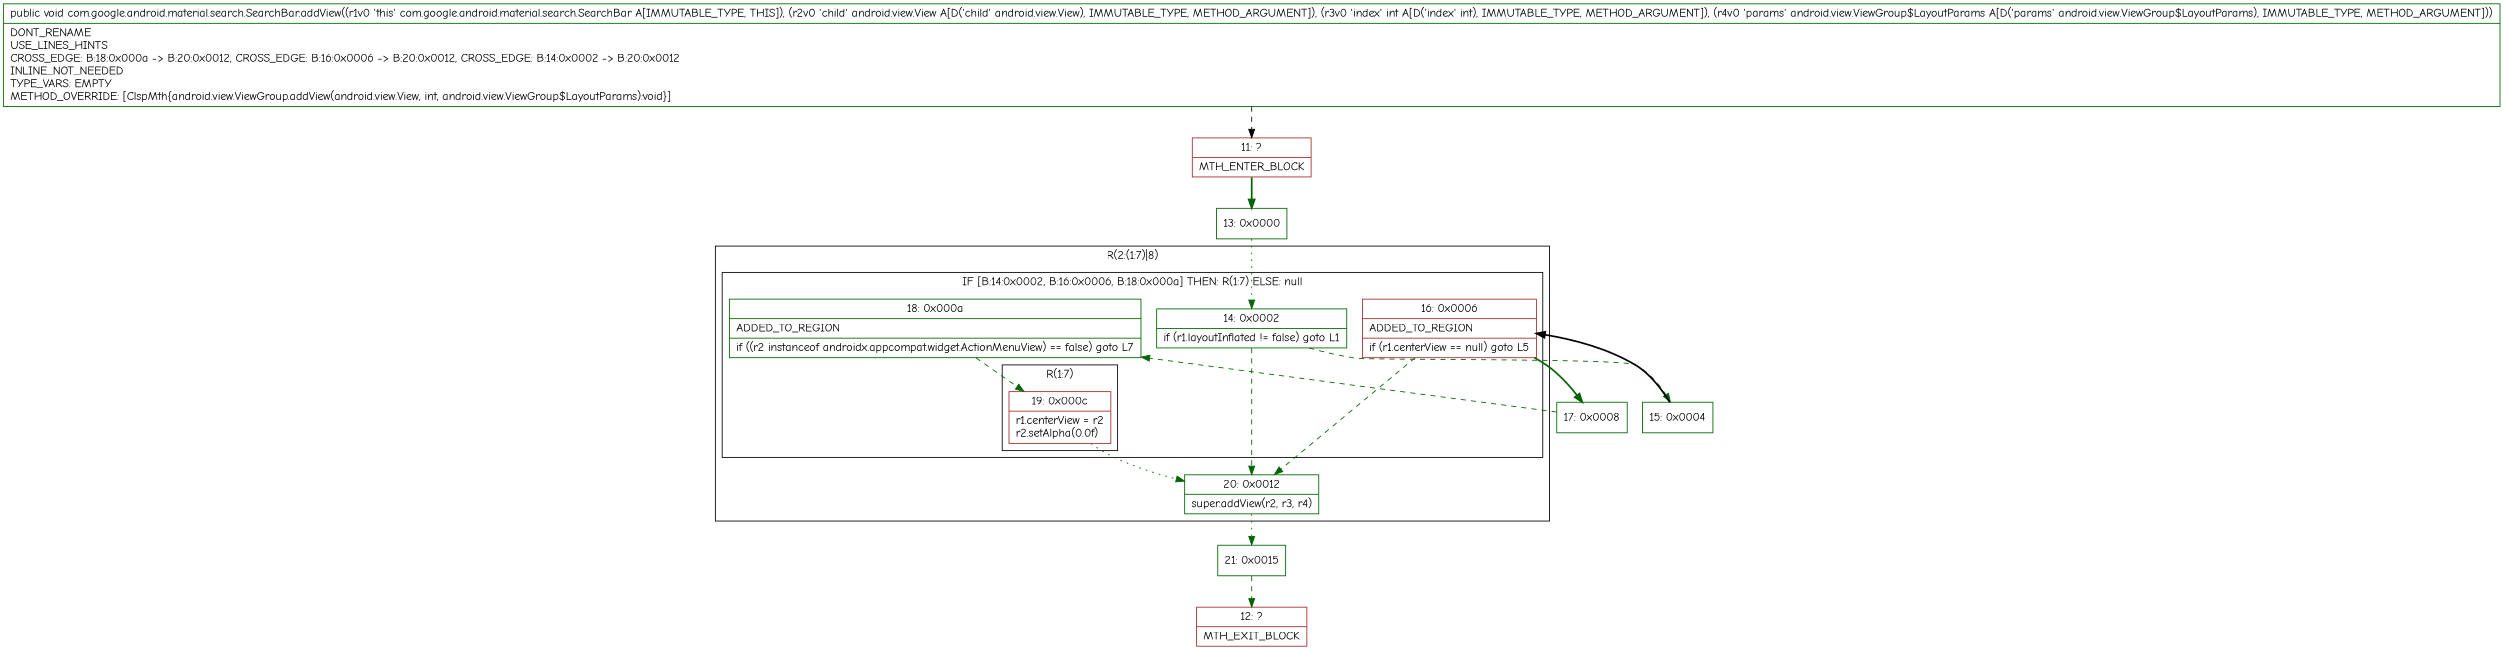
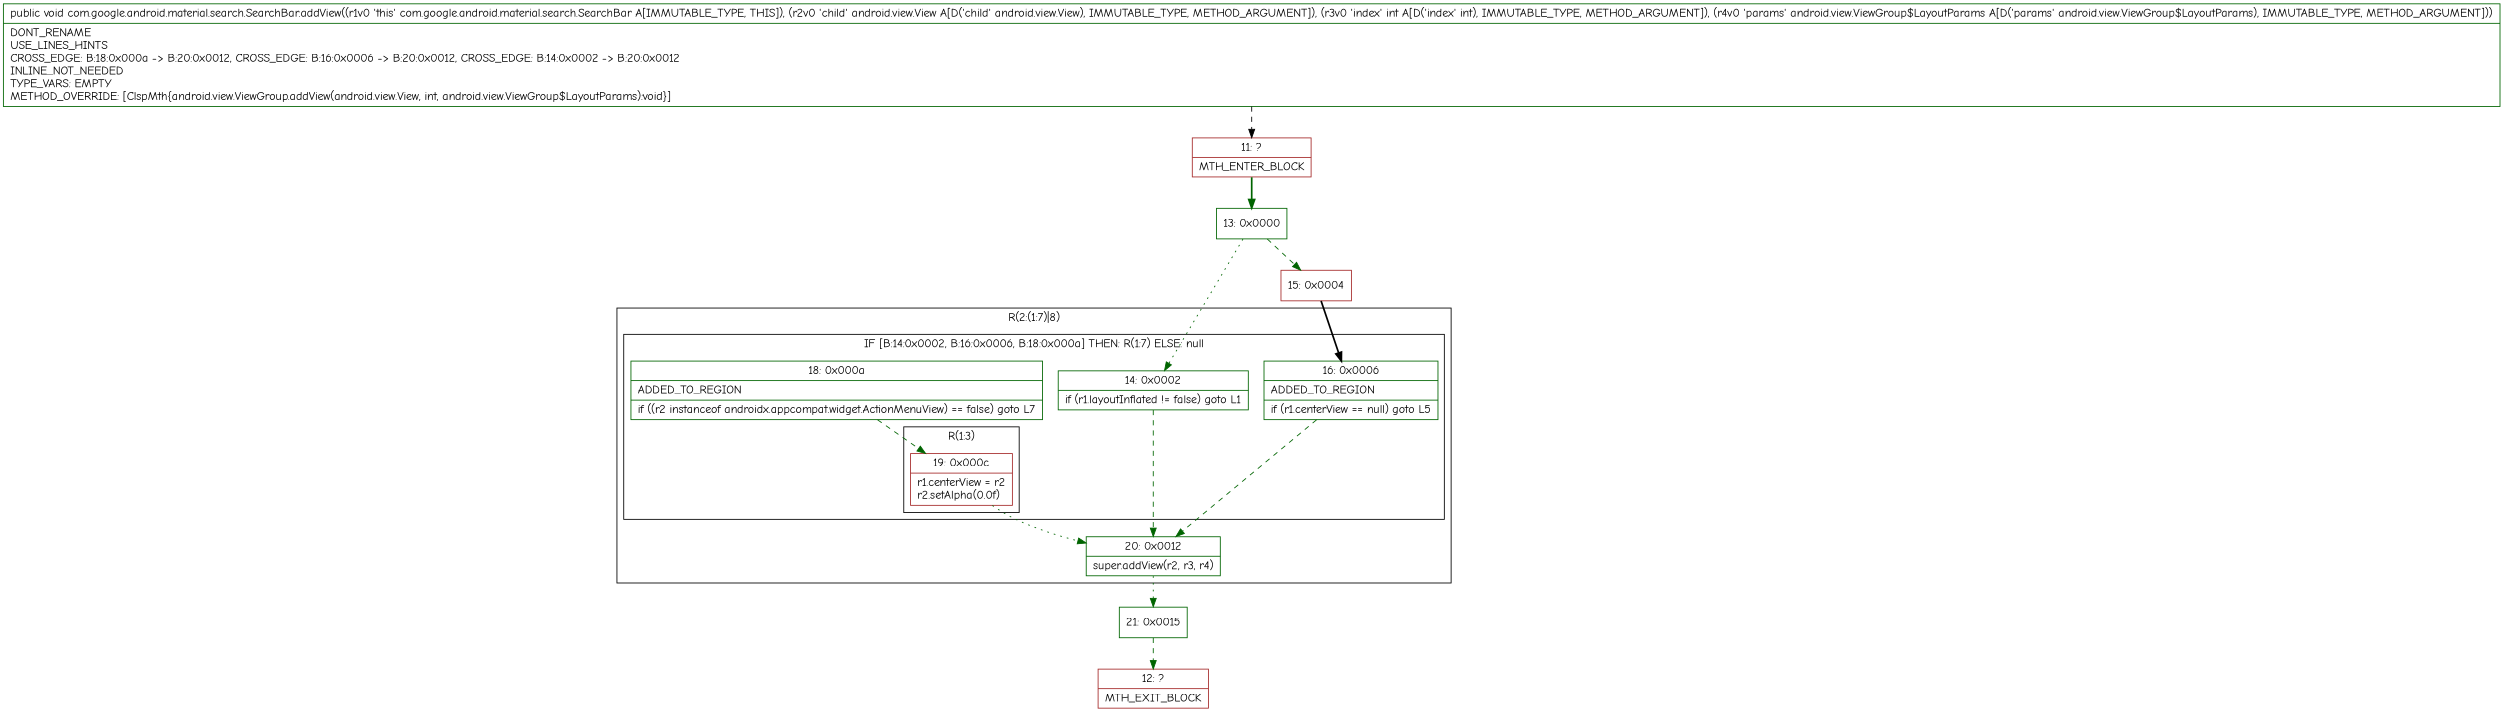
node "16: 0x0006": color brown -> darkgreen
edge "14: 0x0002" -> "15: 0x0004": now "13: 0x0000" -> "15: 0x0004"
cluster "R(1:7)": label "R(1:7)" -> "R(1:3)"
node "17: 0x0008": removed
node "15: 0x0004": color darkgreen -> brown
